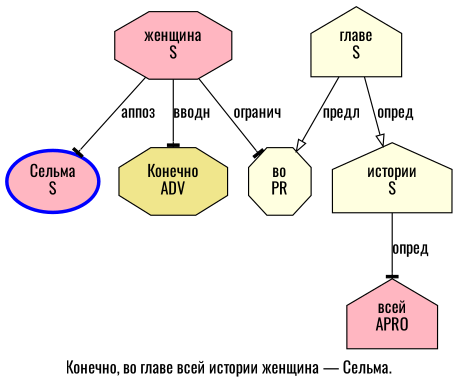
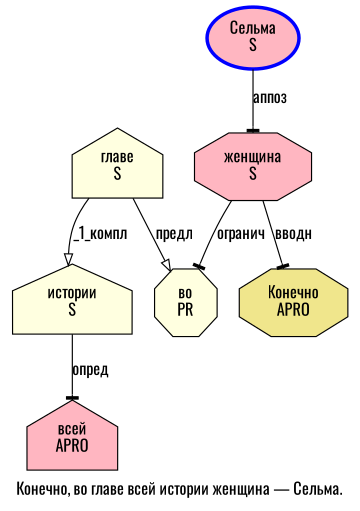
edge "женщина S" -> "Сельма S": reversed
edge "главе S" -> "истории S": label "опред" -> "_1_компл"
node "Конечно ADV": label "Конечно ADV" -> "Конечно APRO"
